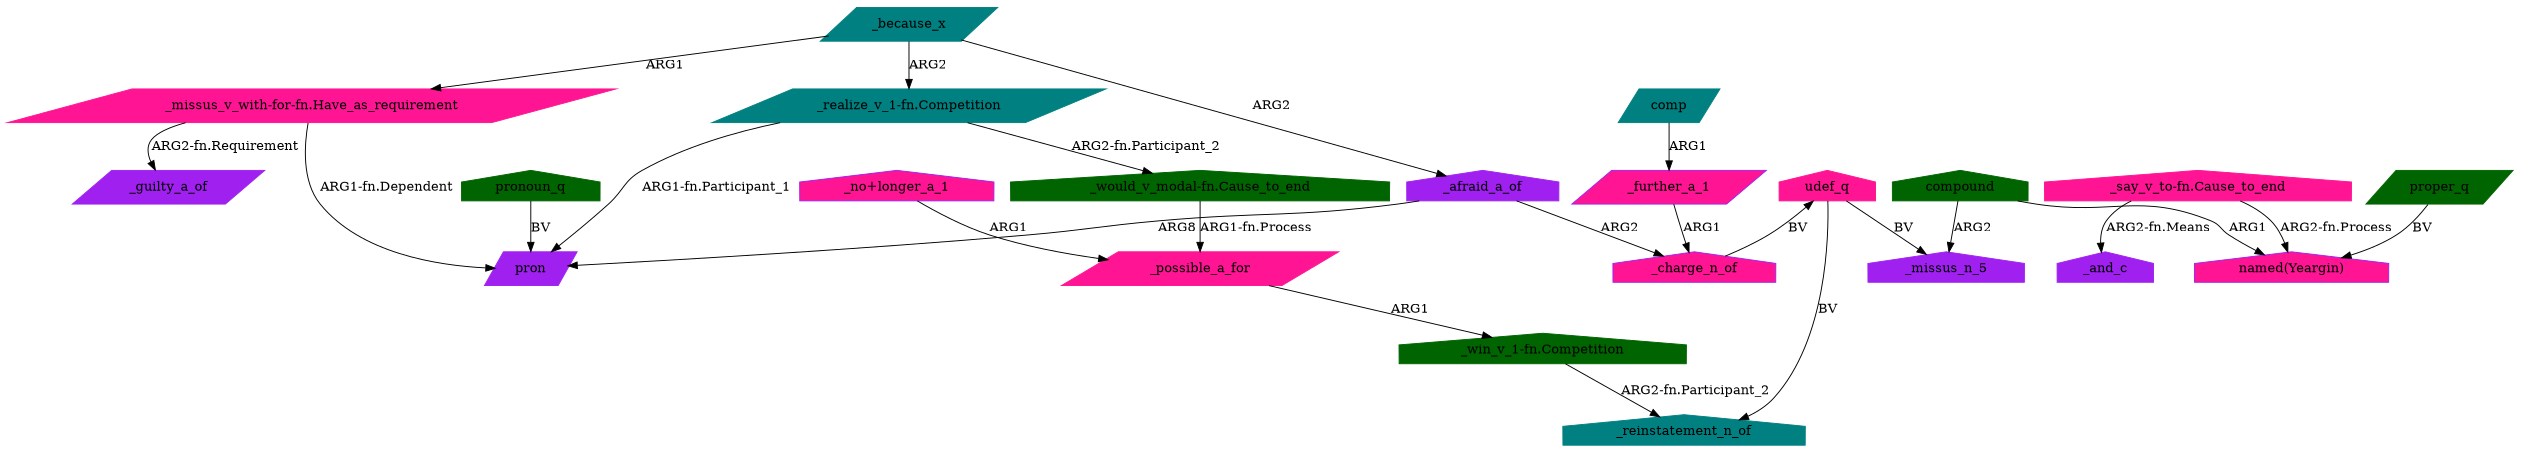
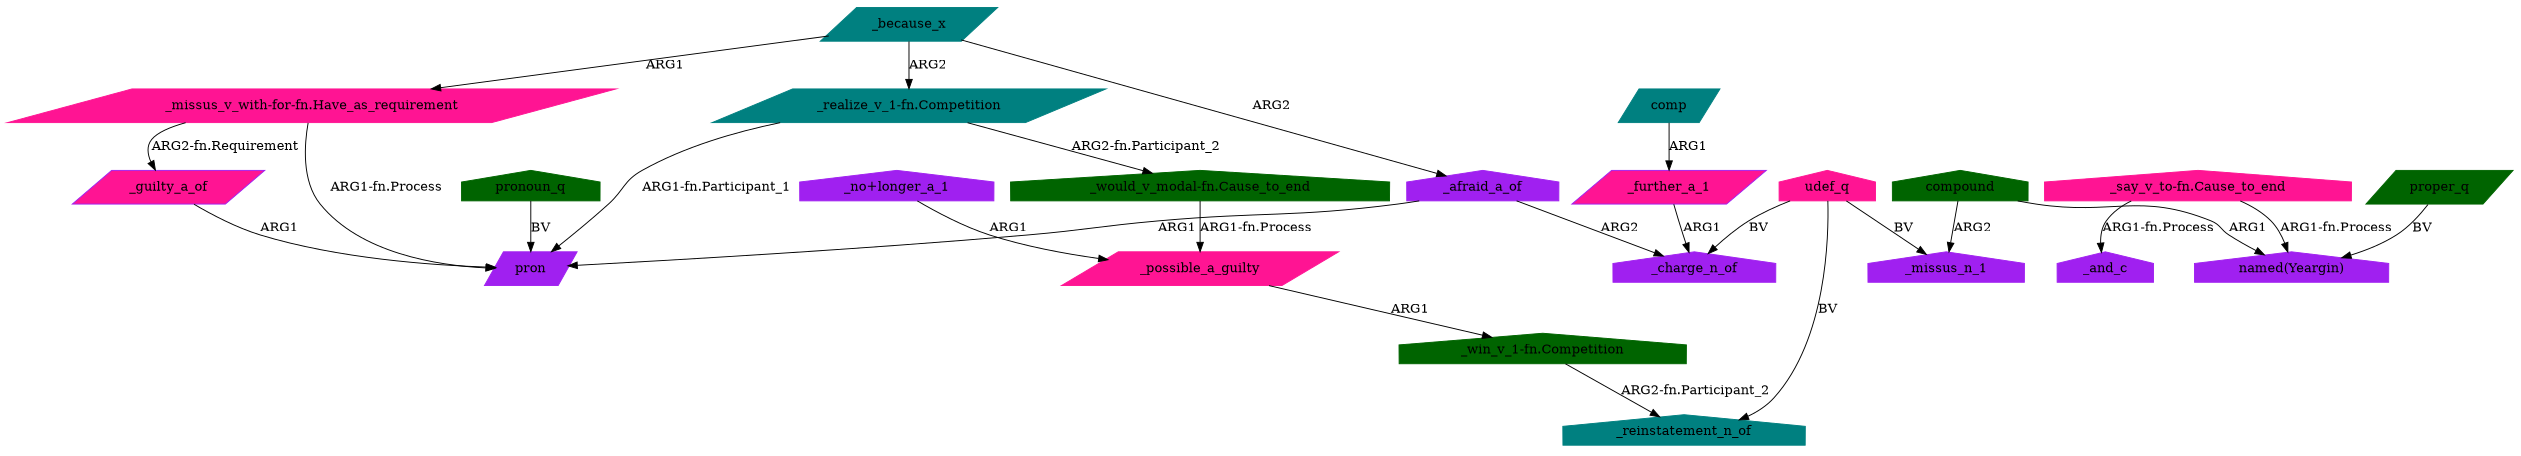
node "_guilty_a_of": fillcolor purple -> deeppink
edge "_missus_v_with-for-fn.Have_as_requirement" -> "pron": label "ARG1-fn.Dependent" -> "ARG1-fn.Process"
node "_no+longer_a_1": fillcolor deeppink -> purple
edge "_afraid_a_of" -> "pron": label "ARG8" -> "ARG1"
edge "_say_v_to-fn.Cause_to_end" -> "_and_c": label "ARG2-fn.Means" -> "ARG1-fn.Process"
edge "_say_v_to-fn.Cause_to_end" -> "named(Yeargin)": label "ARG2-fn.Process" -> "ARG1-fn.Process"
edge "_charge_n_of" -> "udef_q": reversed
edge "_guilty_a_of" -> "pron": added, label "ARG1"
node "_possible_a_for": label "_possible_a_for" -> "_possible_a_guilty"
node "_charge_n_of": fillcolor deeppink -> purple
node "_missus_n_5": label "_missus_n_5" -> "_missus_n_1"
node "named(Yeargin)": fillcolor deeppink -> purple
